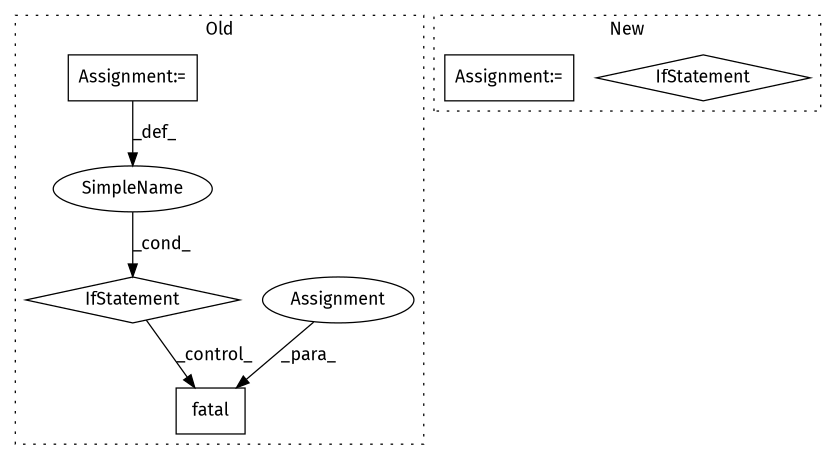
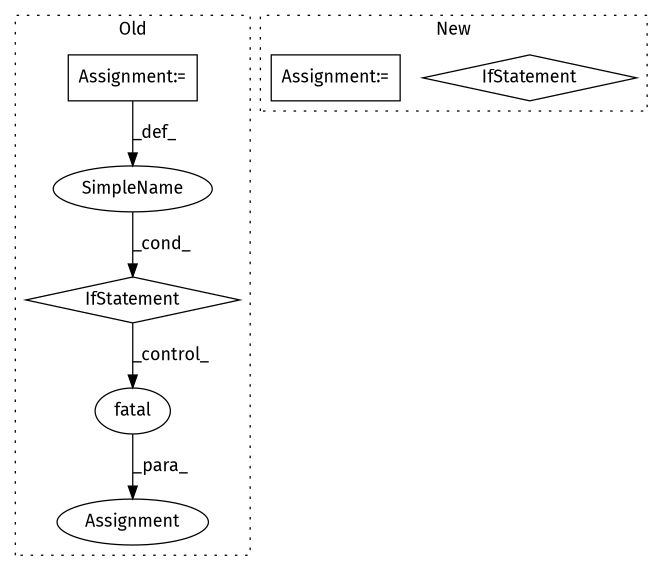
edge "Assignment" -> "fatal": reversed
node "fatal": shape box -> ellipse
